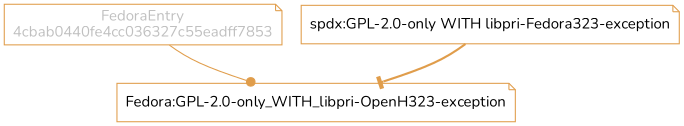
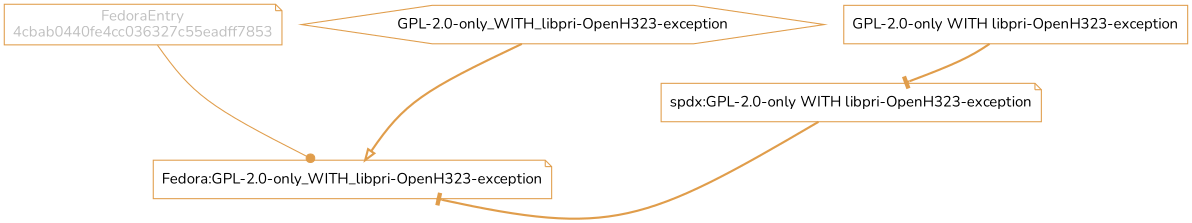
node "spdx:GPL-2.0-only WITH libpri-Fedora323-exception": label "spdx:GPL-2.0-only WITH libpri-Fedora323-exception" -> "spdx:GPL-2.0-only WITH libpri-OpenH323-exception"
node "GPL-2.0-only_WITH_libpri-OpenH323-exception": added
node "GPL-2.0-only WITH libpri-OpenH323-exception": added
